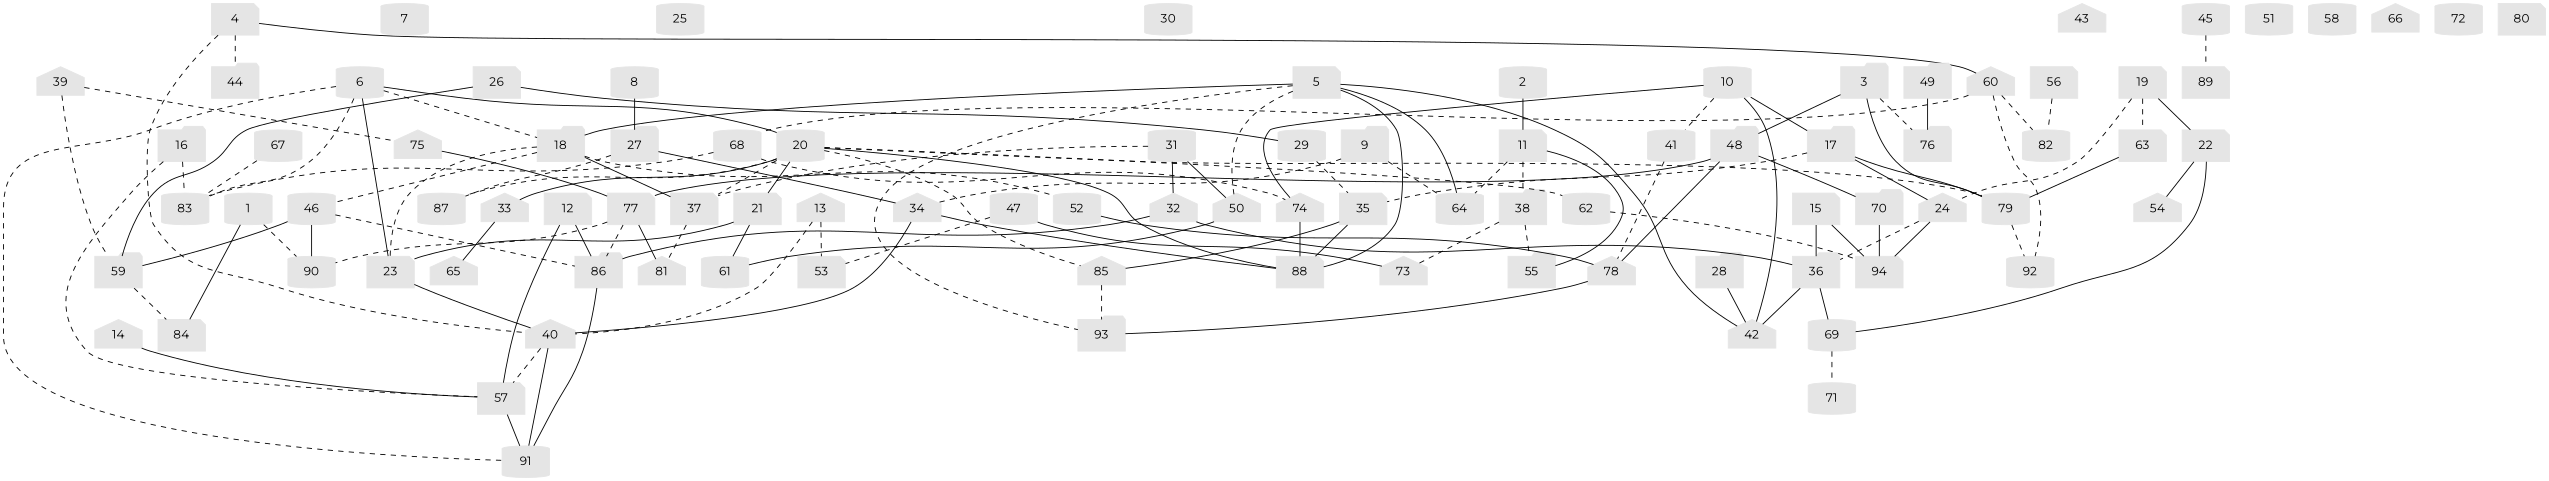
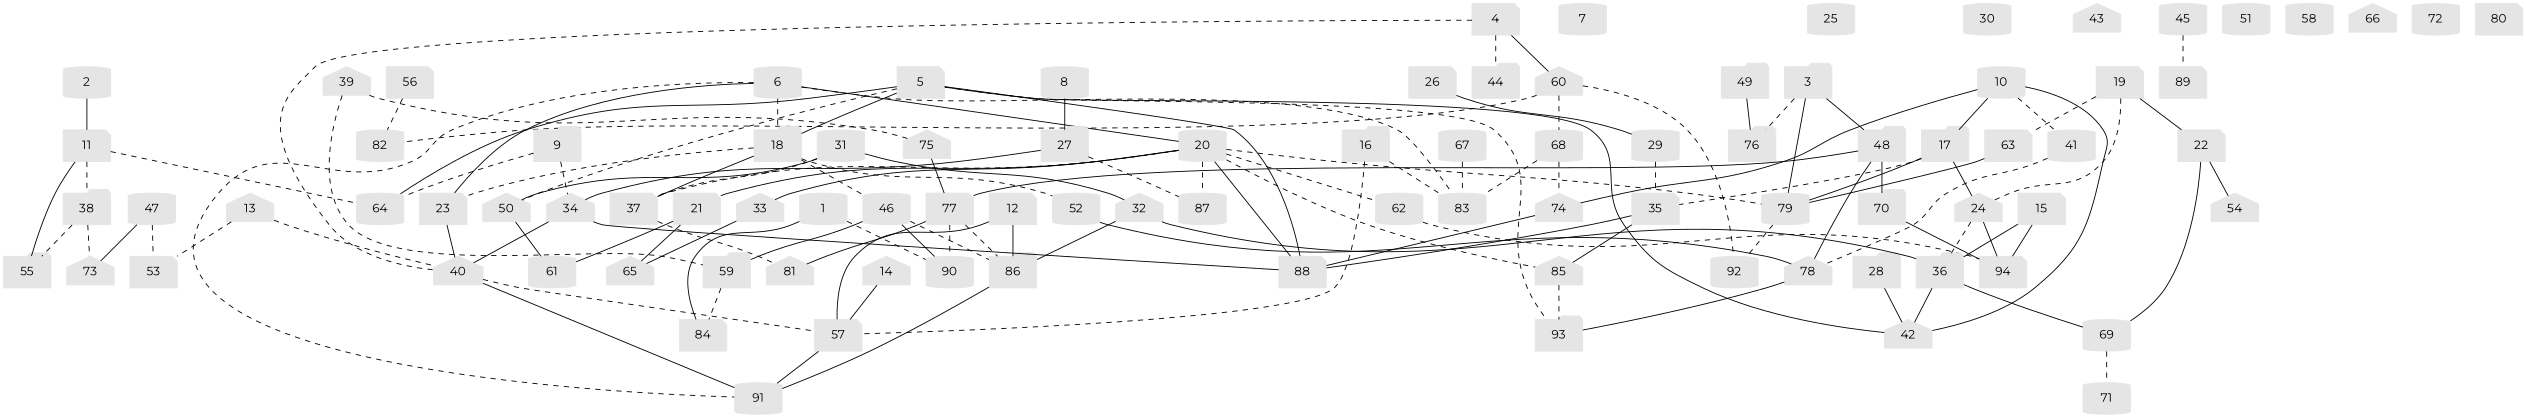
edge "26" -- "59": removed
edge "21" -- "23": now "21" -- "65"
